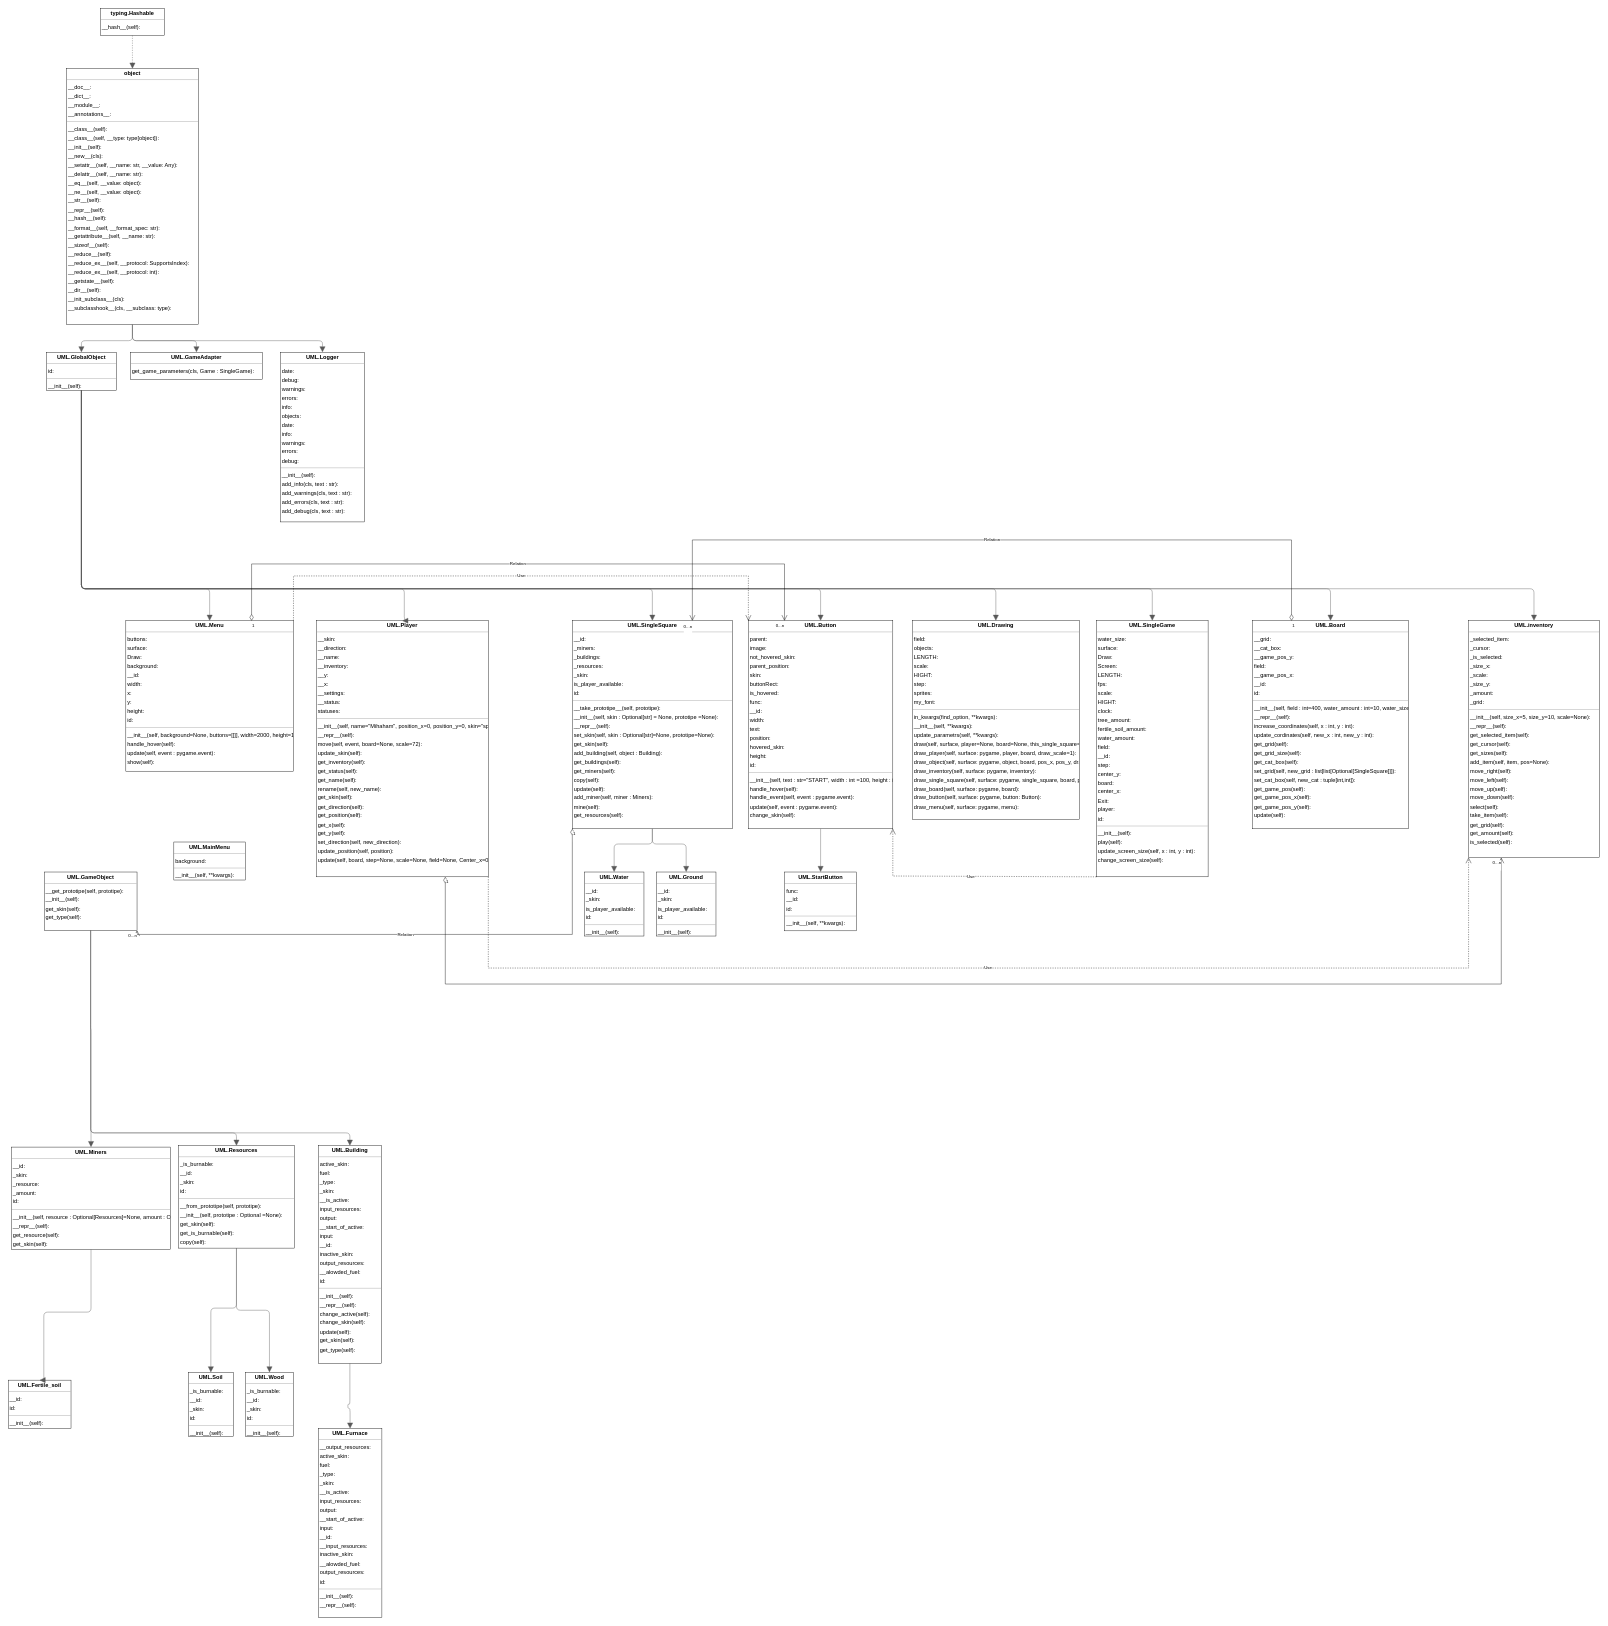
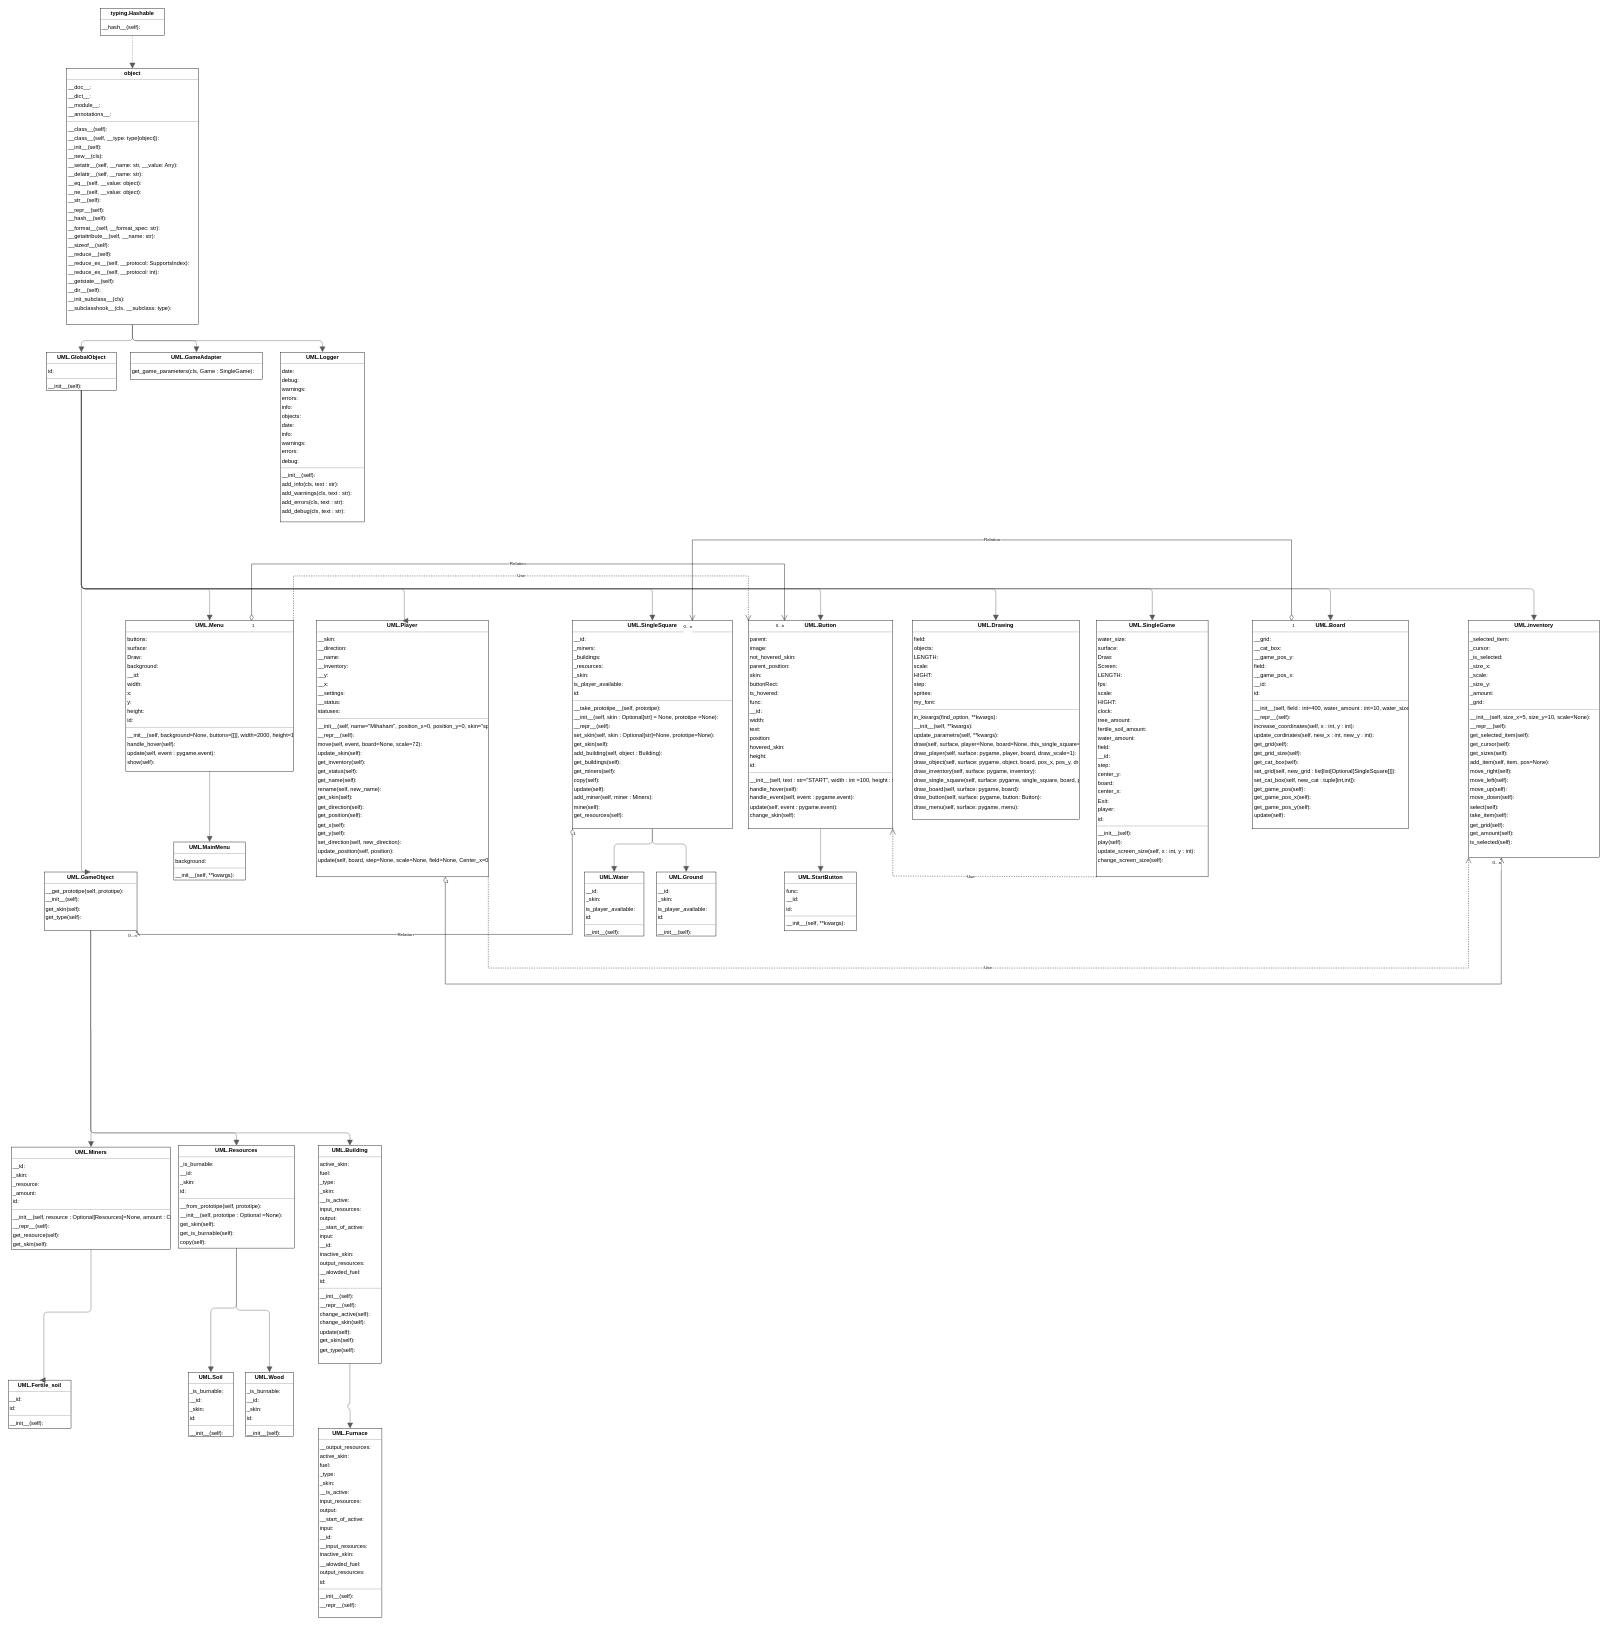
edge "UML.Menu buttons: surface: Draw: background: __id: width: x: y: height: id: __init__(self, background=None, buttons=[[]], width=2000, height=1000, x=0, y=0): handle_hover(self): update(self, event : pygame.event): show(self):" -> "UML.MainMenu background: __init__(self, **kwargs):": added
edge "UML.GlobalObject id: __init__(self):" -> "UML.GameObject __get_prototipe(self, prototipe): __init__(self): get_skin(self): get_type(self):": added
